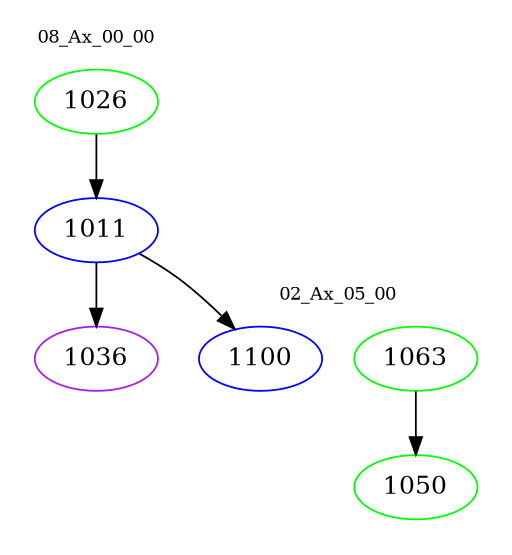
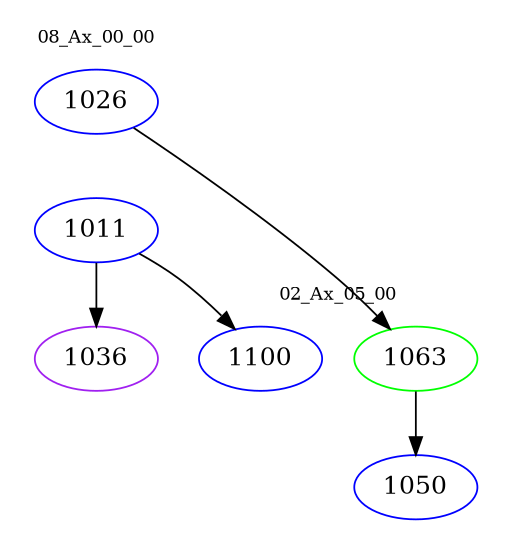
node "1026": color green -> blue
edge "1026" -> "1011": now "1026" -> "1063"
node "1050": color green -> blue
